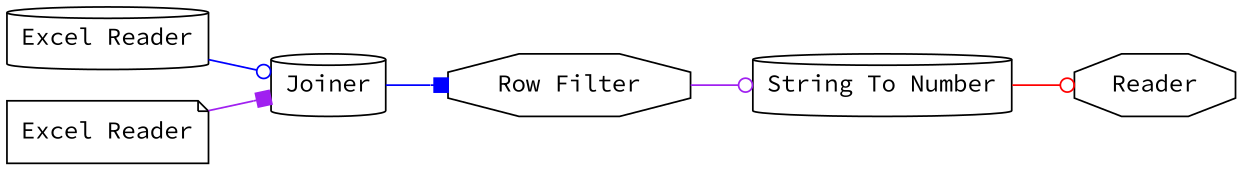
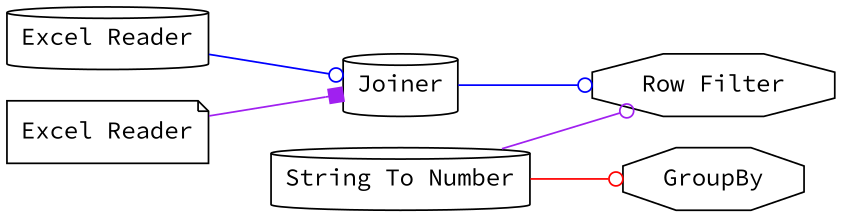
edge "Joiner" -> "Row Filter": arrowhead box -> odot
edge "Row Filter" -> "String To Number": reversed
node "Reader": label "Reader" -> "GroupBy"
